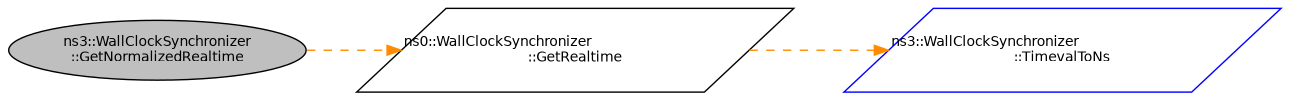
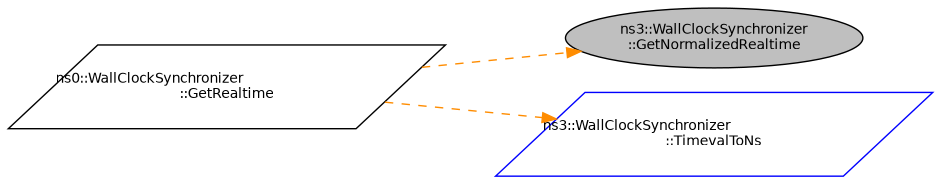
edge "ns3::WallClockSynchronizer ::GetNormalizedRealtime" -> "ns0::WallClockSynchronizer ::GetRealtime": reversed
